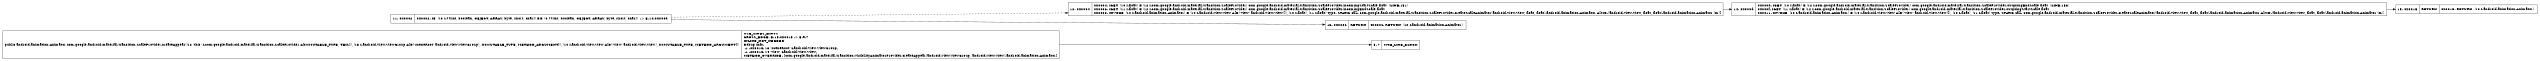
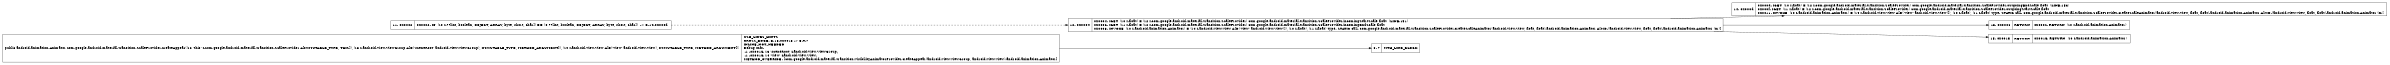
edge "14: 0x000d" -> "15: 0x0015": now "12: 0x0004" -> "15: 0x0015"
edge "11: 0x0002" -> "13: 0x000c": now "12: 0x0004" -> "13: 0x000c"
